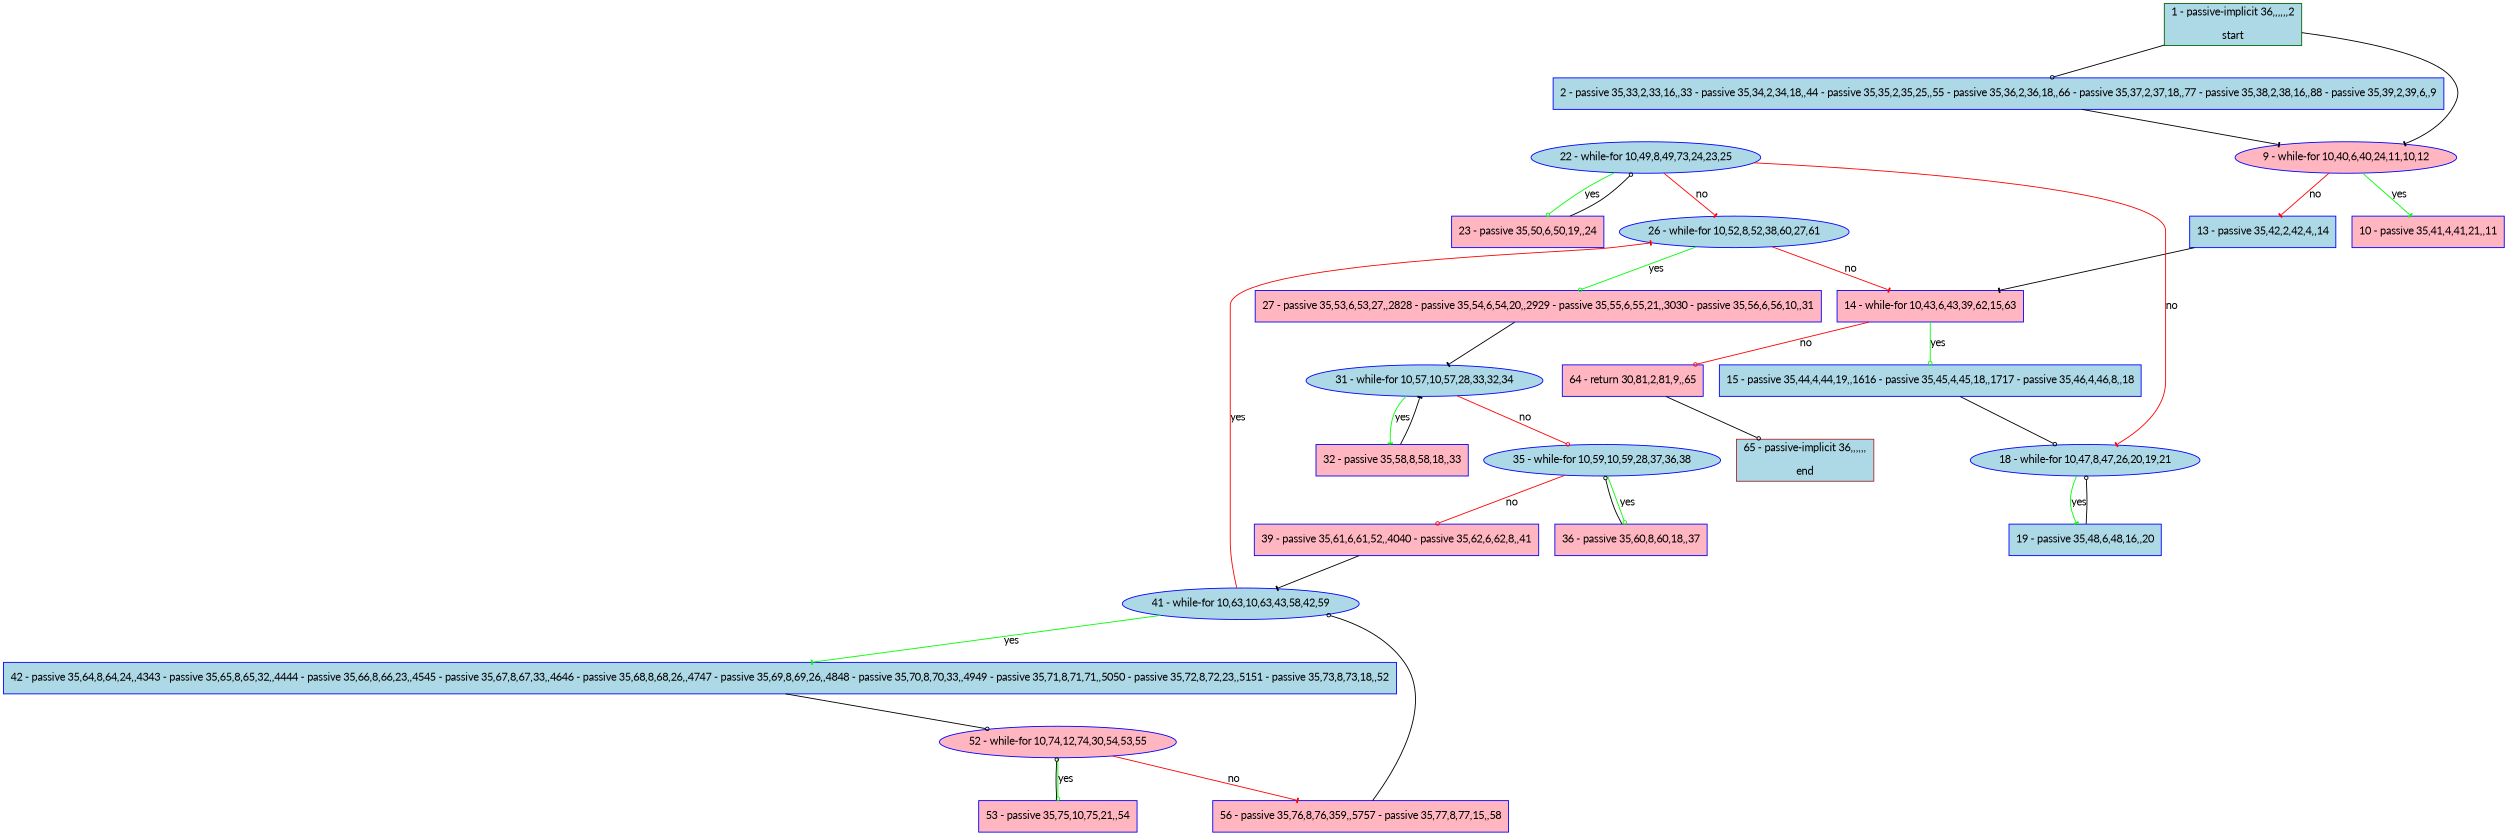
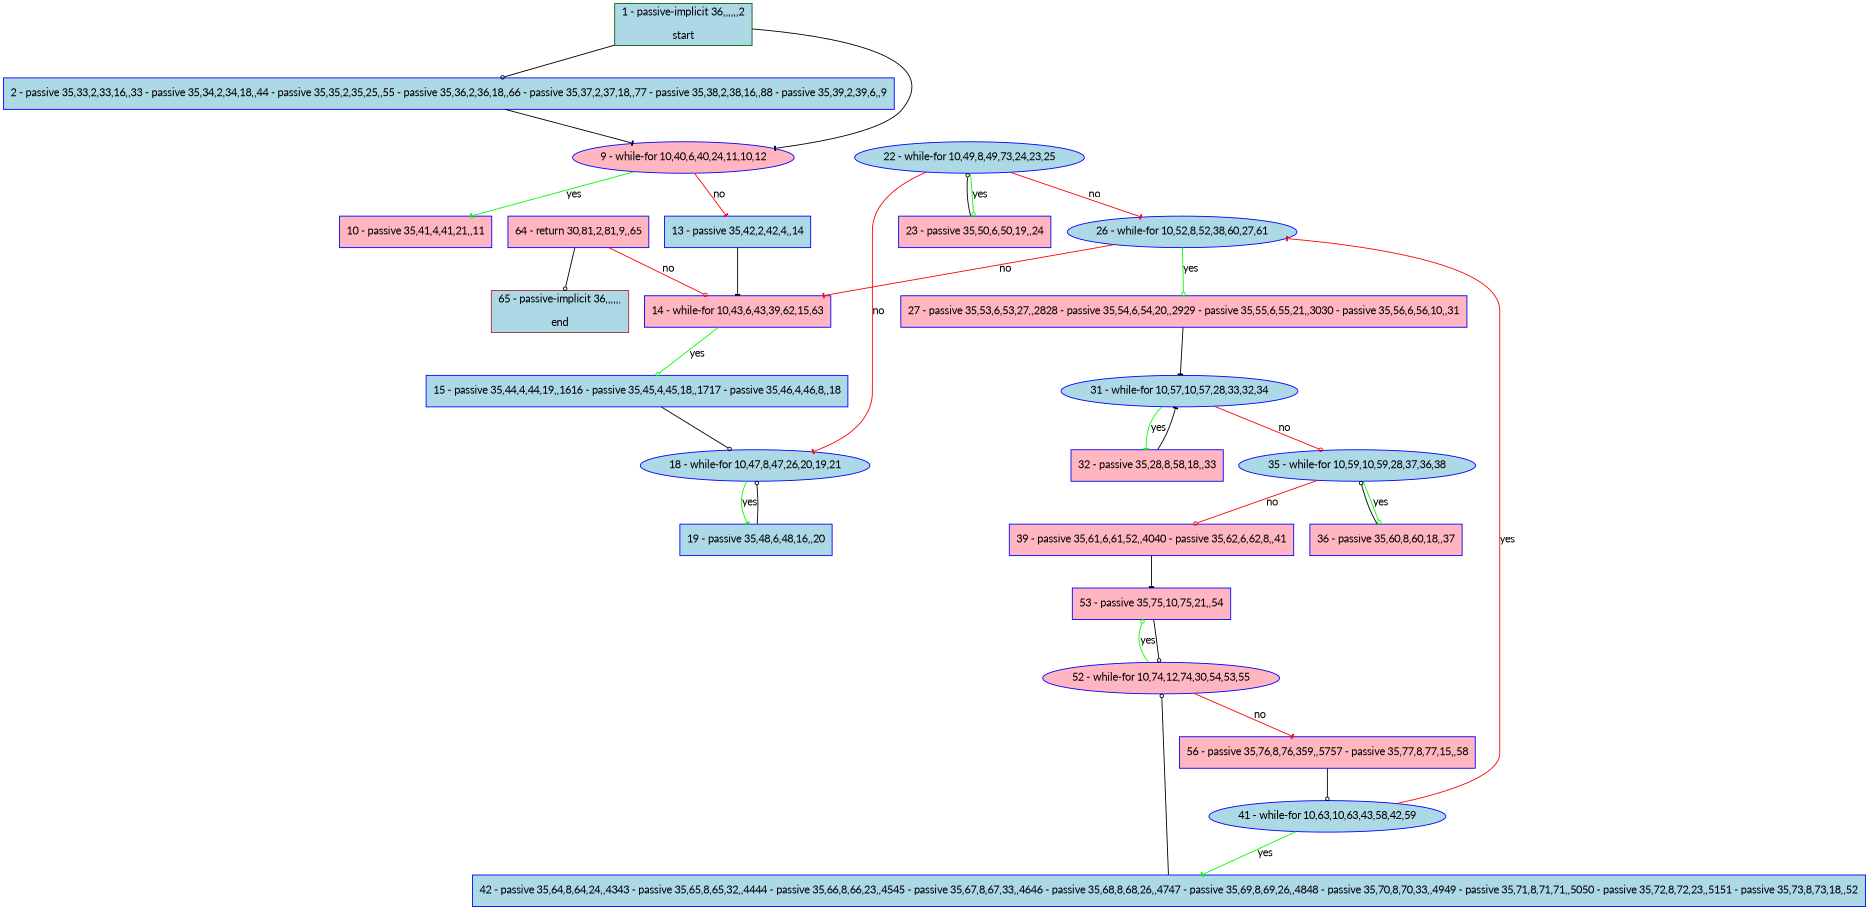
edge "14 - while-for 10,43,6,43,39,62,15,63" -> "64 - return 30,81,2,81,9,,65": reversed
node "32 - passive 35,58,8,58,18,,33": label "32 - passive 35,58,8,58,18,,33" -> "32 - passive 35,28,8,58,18,,33"
edge "39 - passive 35,61,6,61,52,,4040 - passive 35,62,6,62,8,,41" -> "41 - while-for 10,63,10,63,43,58,42,59": now "39 - passive 35,61,6,61,52,,4040 - passive 35,62,6,62,8,,41" -> "53 - passive 35,75,10,75,21,,54"
